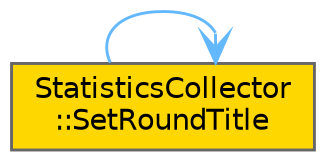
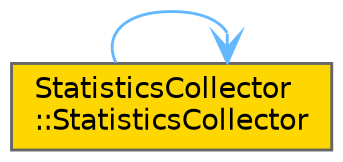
node "StatisticsCollector ::SetRoundTitle": label "StatisticsCollector ::SetRoundTitle" -> "StatisticsCollector ::StatisticsCollector"
